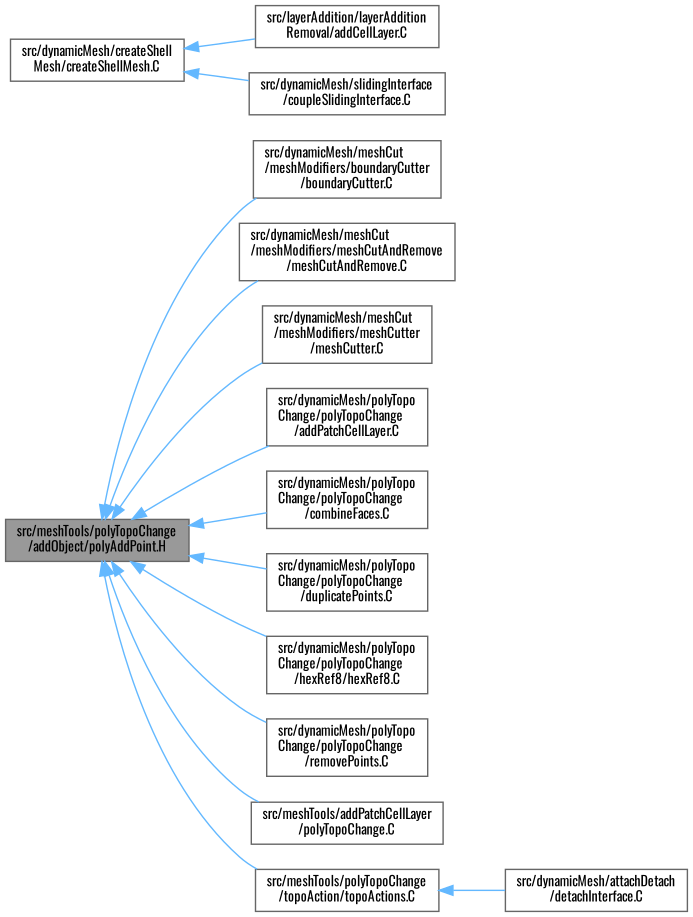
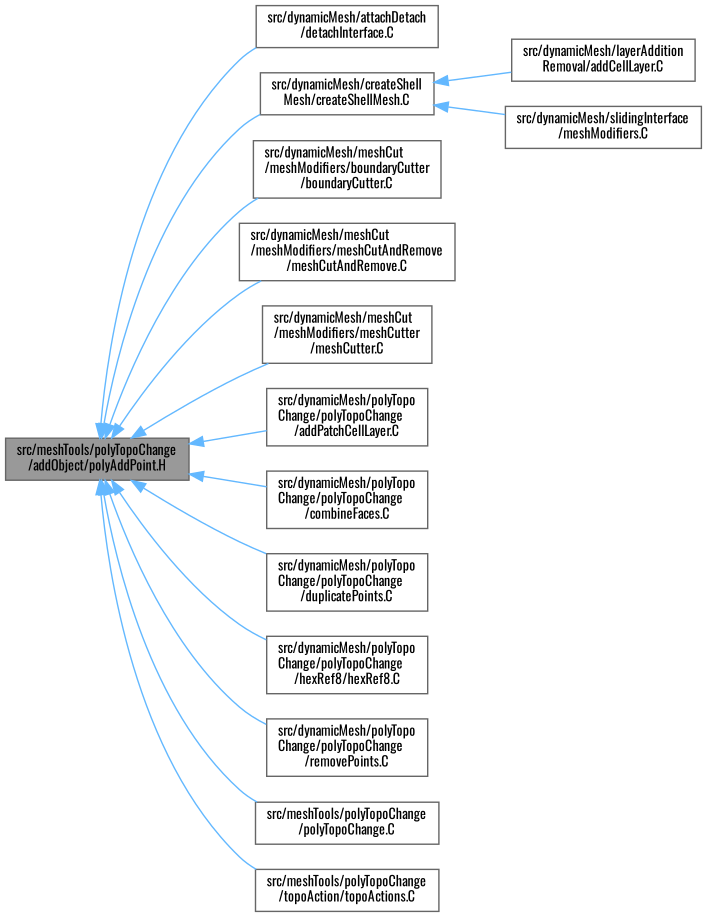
node "src/layerAddition/layerAddition Removal/addCellLayer.C": label "src/layerAddition/layerAddition Removal/addCellLayer.C" -> "src/dynamicMesh/layerAddition Removal/addCellLayer.C"
node "src/dynamicMesh/slidingInterface /coupleSlidingInterface.C": label "src/dynamicMesh/slidingInterface /coupleSlidingInterface.C" -> "src/dynamicMesh/slidingInterface /meshModifiers.C"
edge "src/dynamicMesh/createShell Mesh/createShellMesh.C" -> "src/meshTools/polyTopoChange /addObject/polyAddPoint.H": added
node "src/meshTools/addPatchCellLayer /polyTopoChange.C": label "src/meshTools/addPatchCellLayer /polyTopoChange.C" -> "src/meshTools/polyTopoChange /polyTopoChange.C"
edge "src/dynamicMesh/attachDetach /detachInterface.C" -> "src/meshTools/polyTopoChange /topoAction/topoActions.C": now "src/dynamicMesh/attachDetach /detachInterface.C" -> "src/meshTools/polyTopoChange /addObject/polyAddPoint.H"
